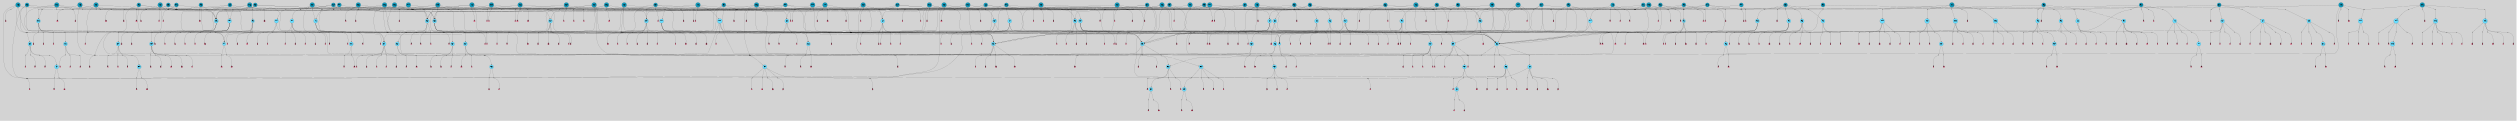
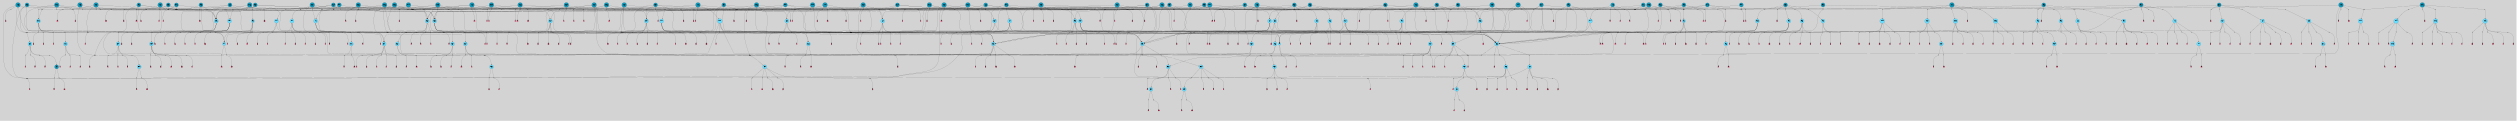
node "T641": fillcolor #66ddff -> #1199bb
